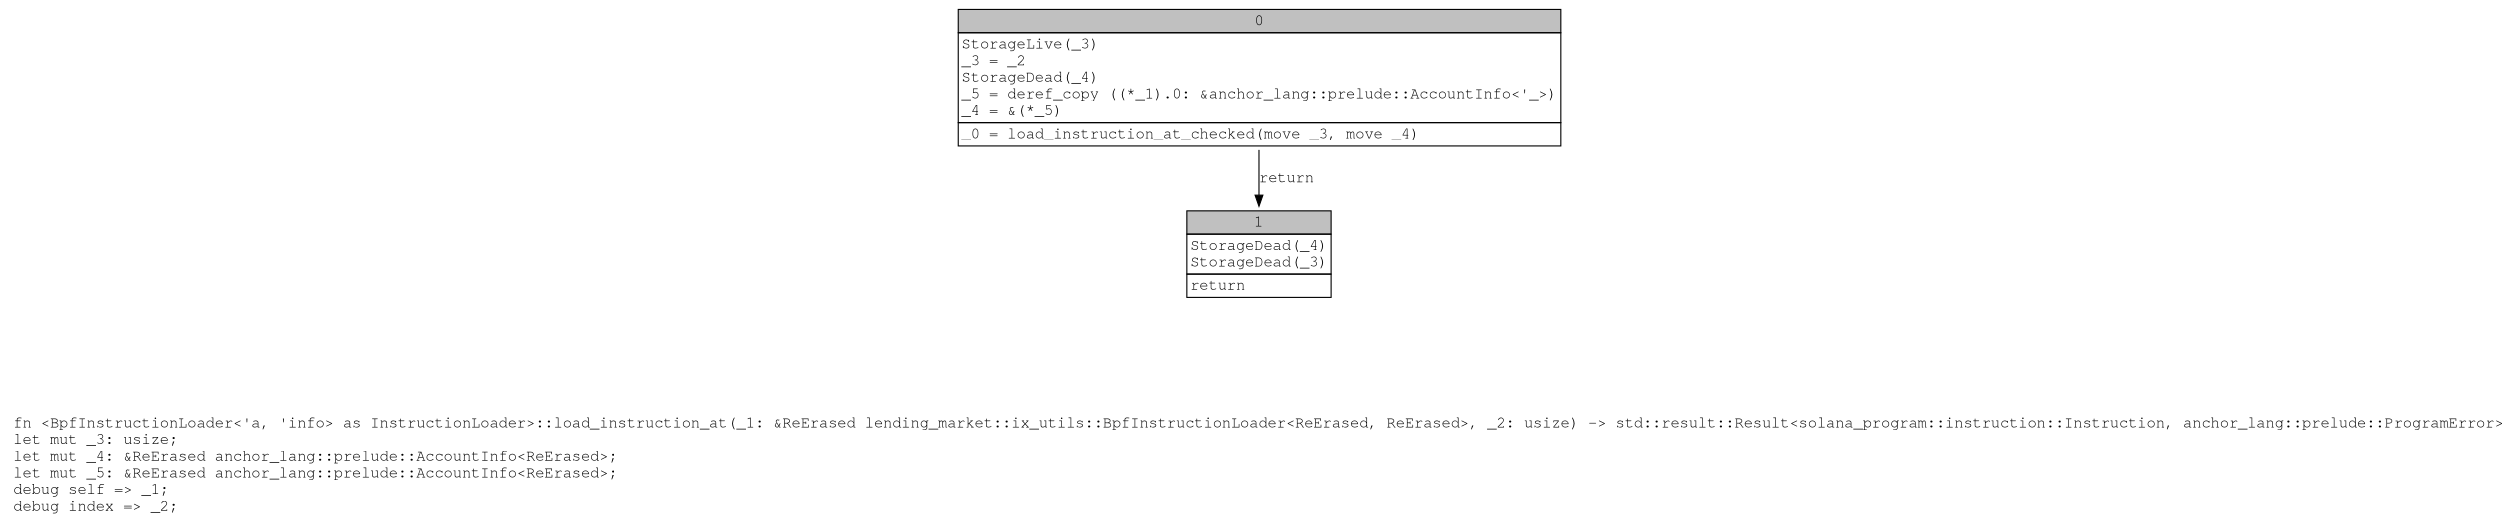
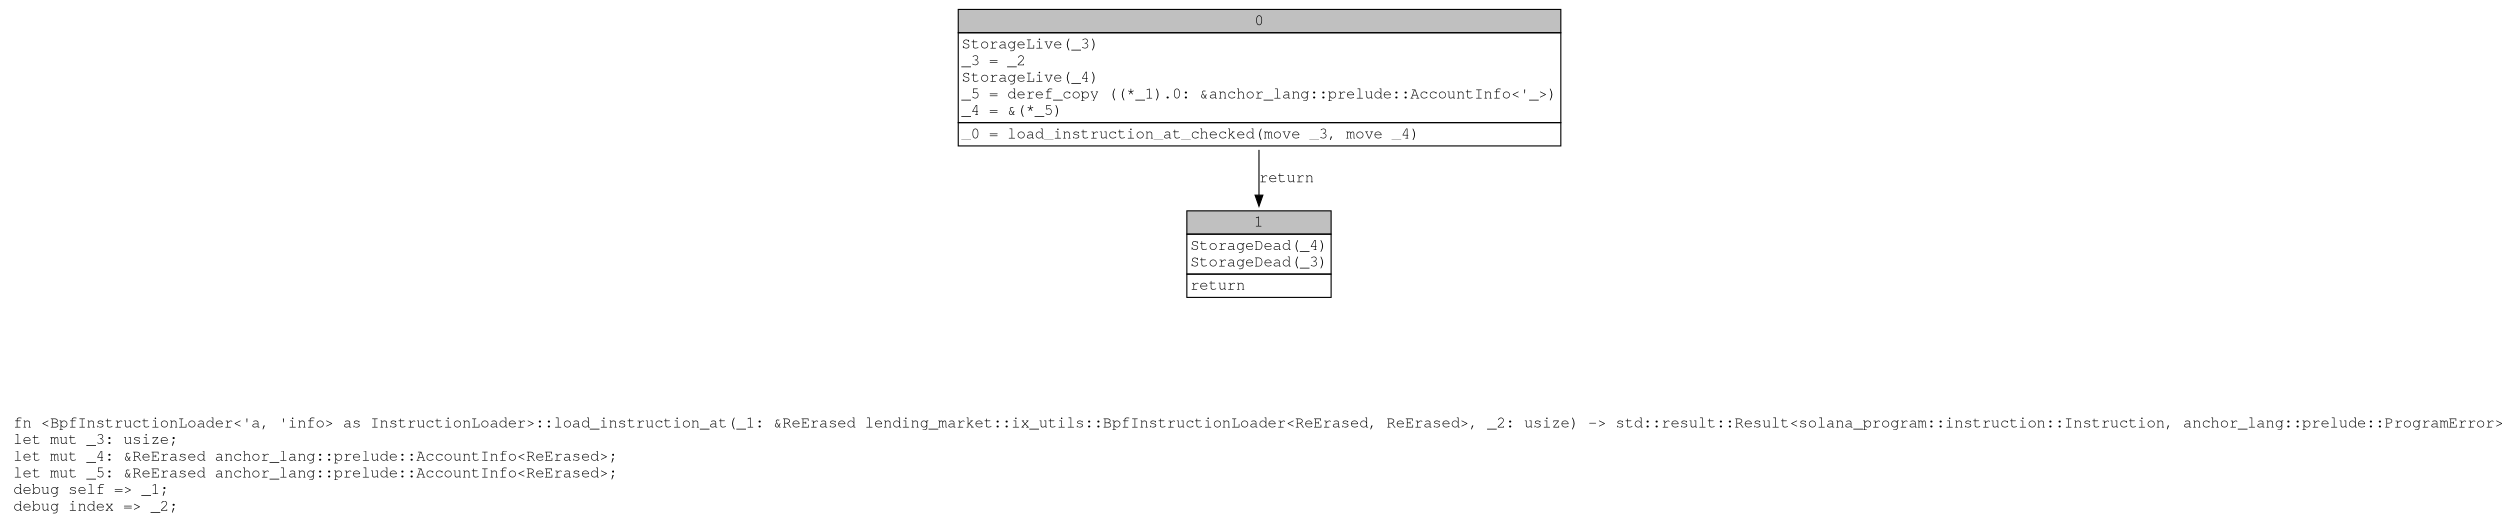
node "0": text "StorageDead(_4)" -> "StorageLive(_4)"
